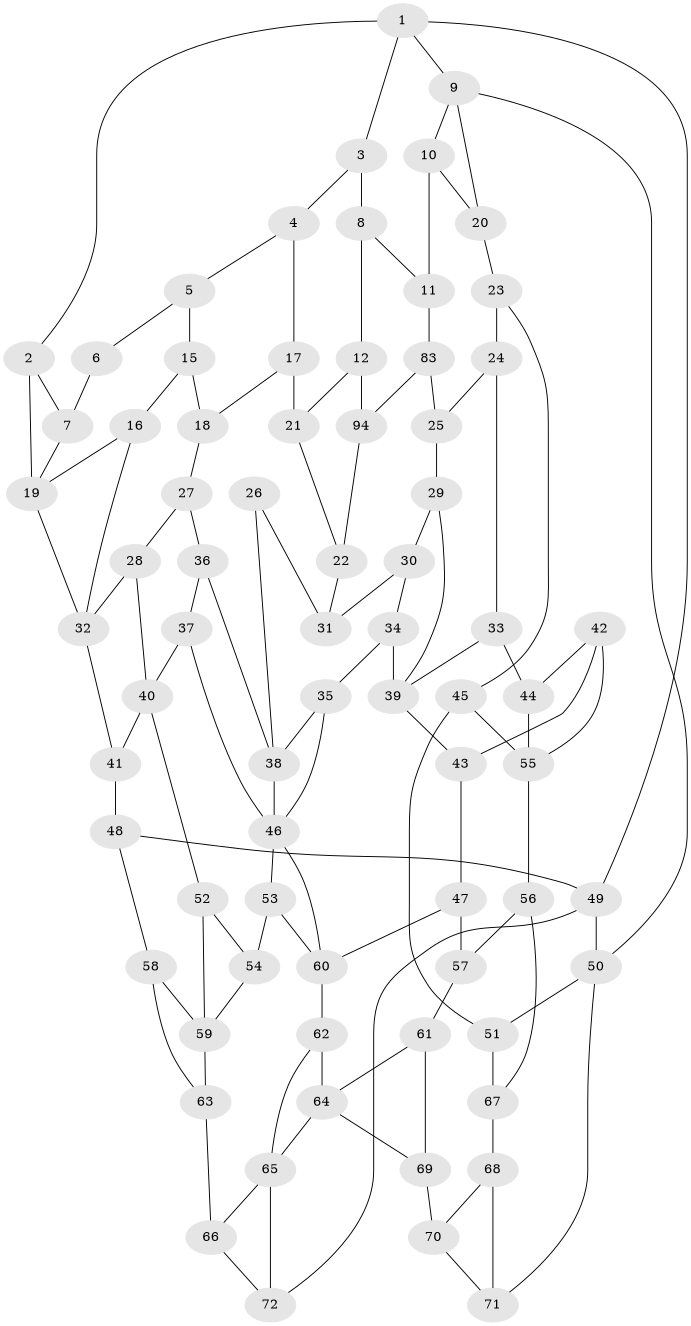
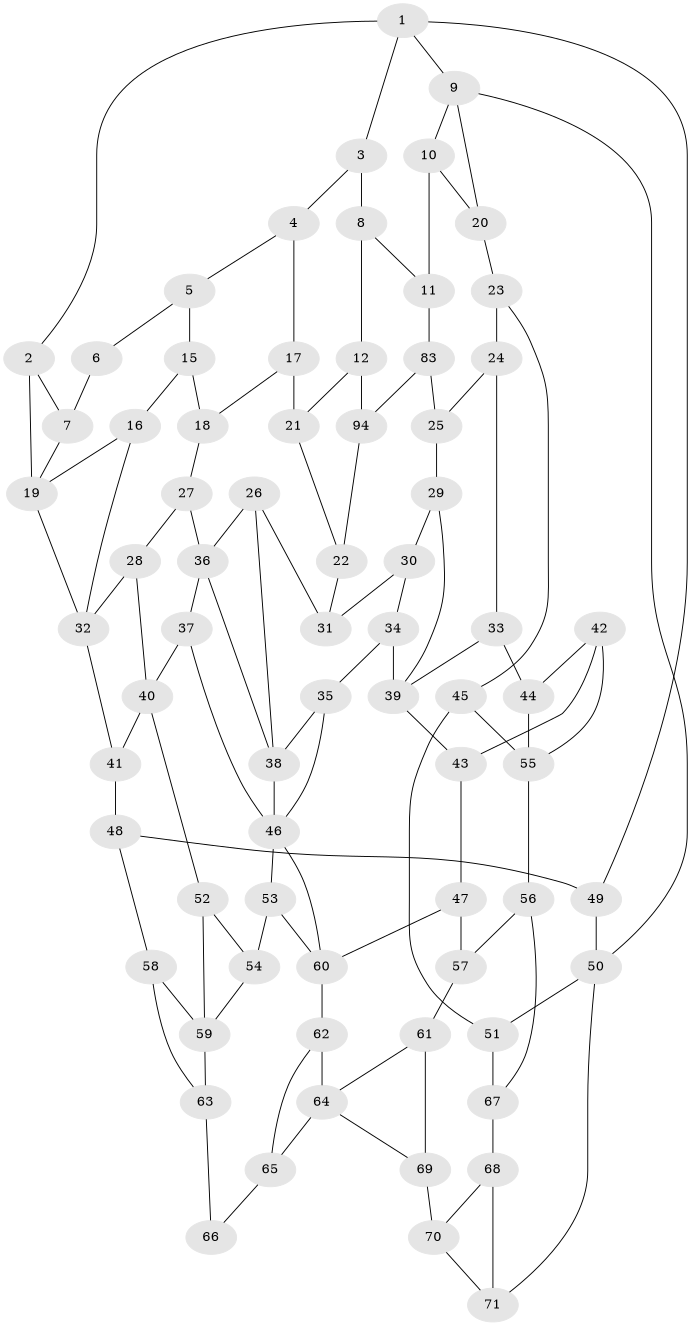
edge "26" -- "36": added
node "72": removed
